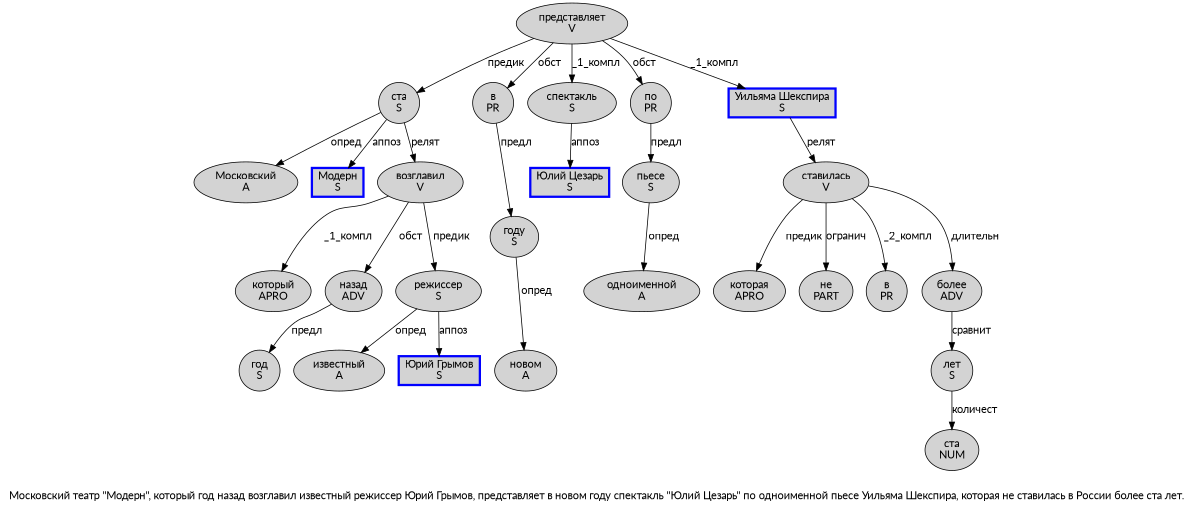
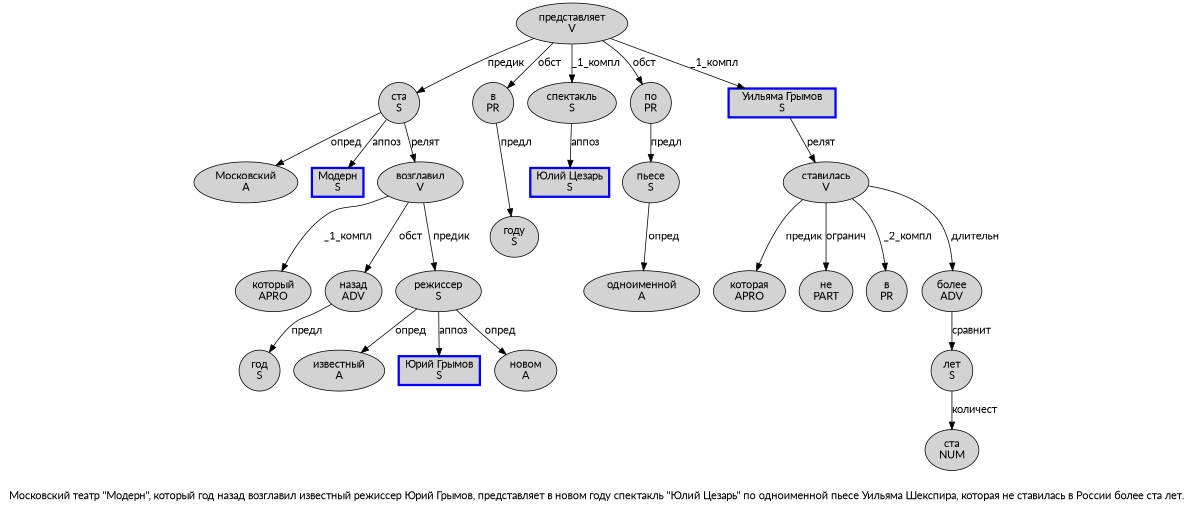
node "Уильяма Шекспира S": label "Уильяма Шекспира S" -> "Уильяма Грымов S"
edge "году S" -> "новом A": now "режиссер S" -> "новом A"
